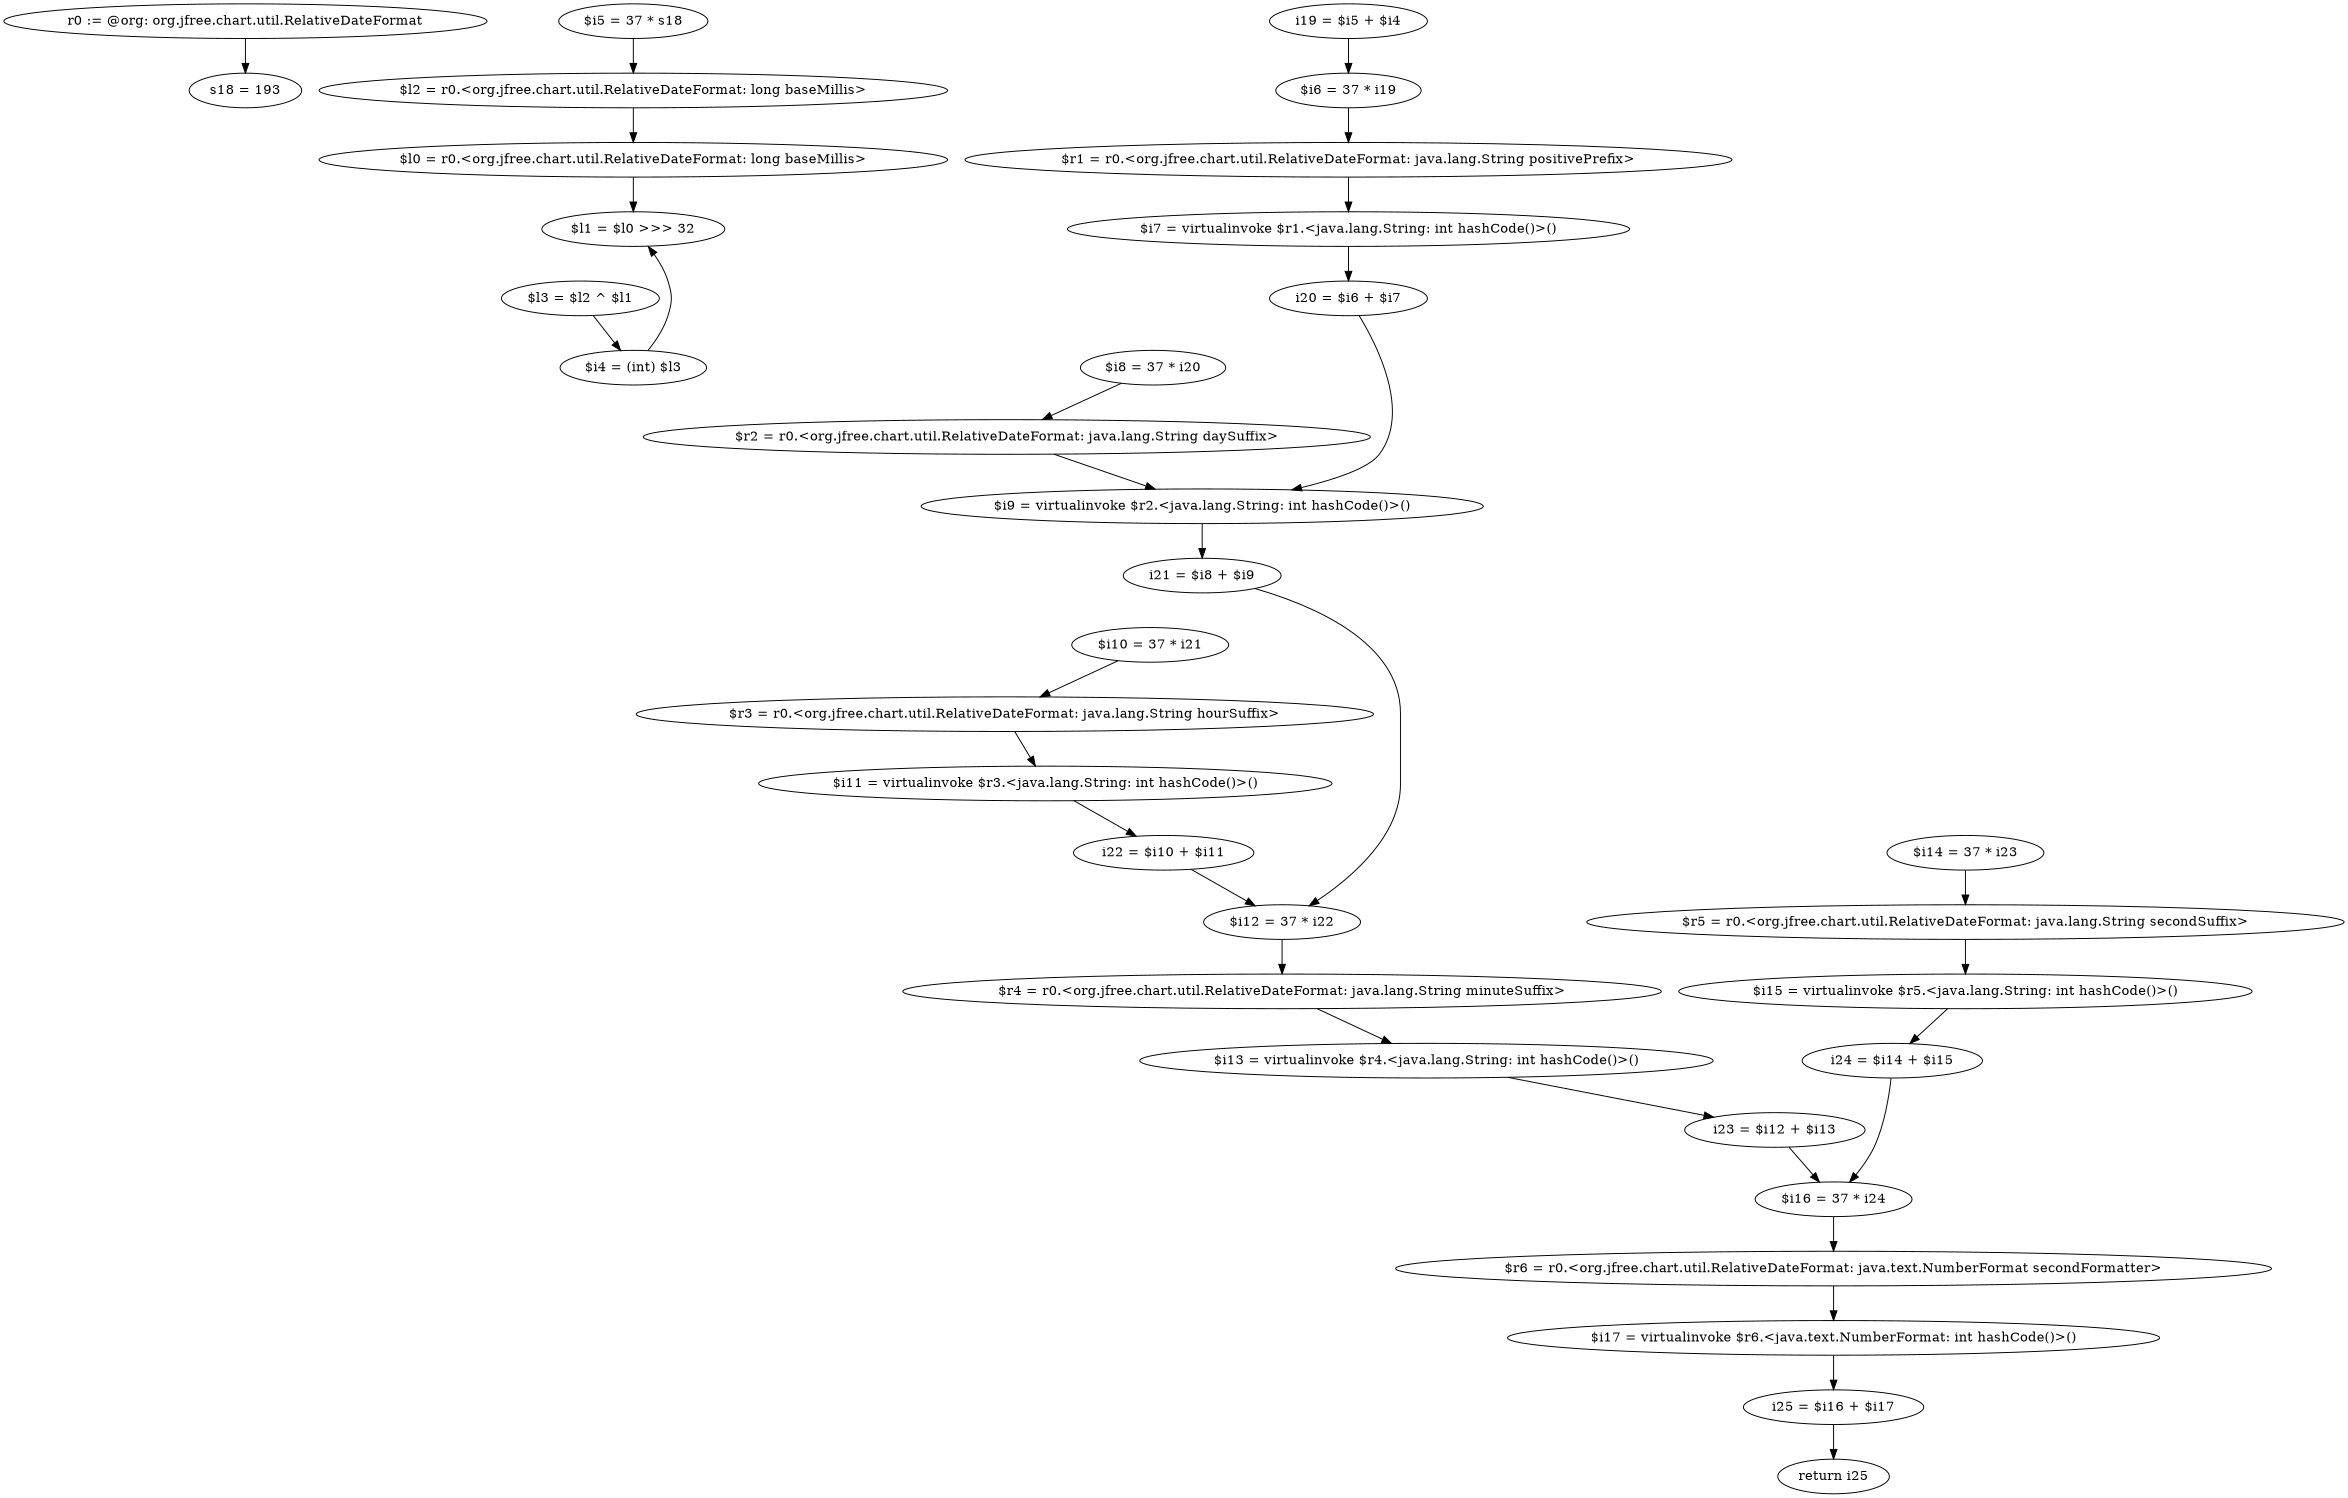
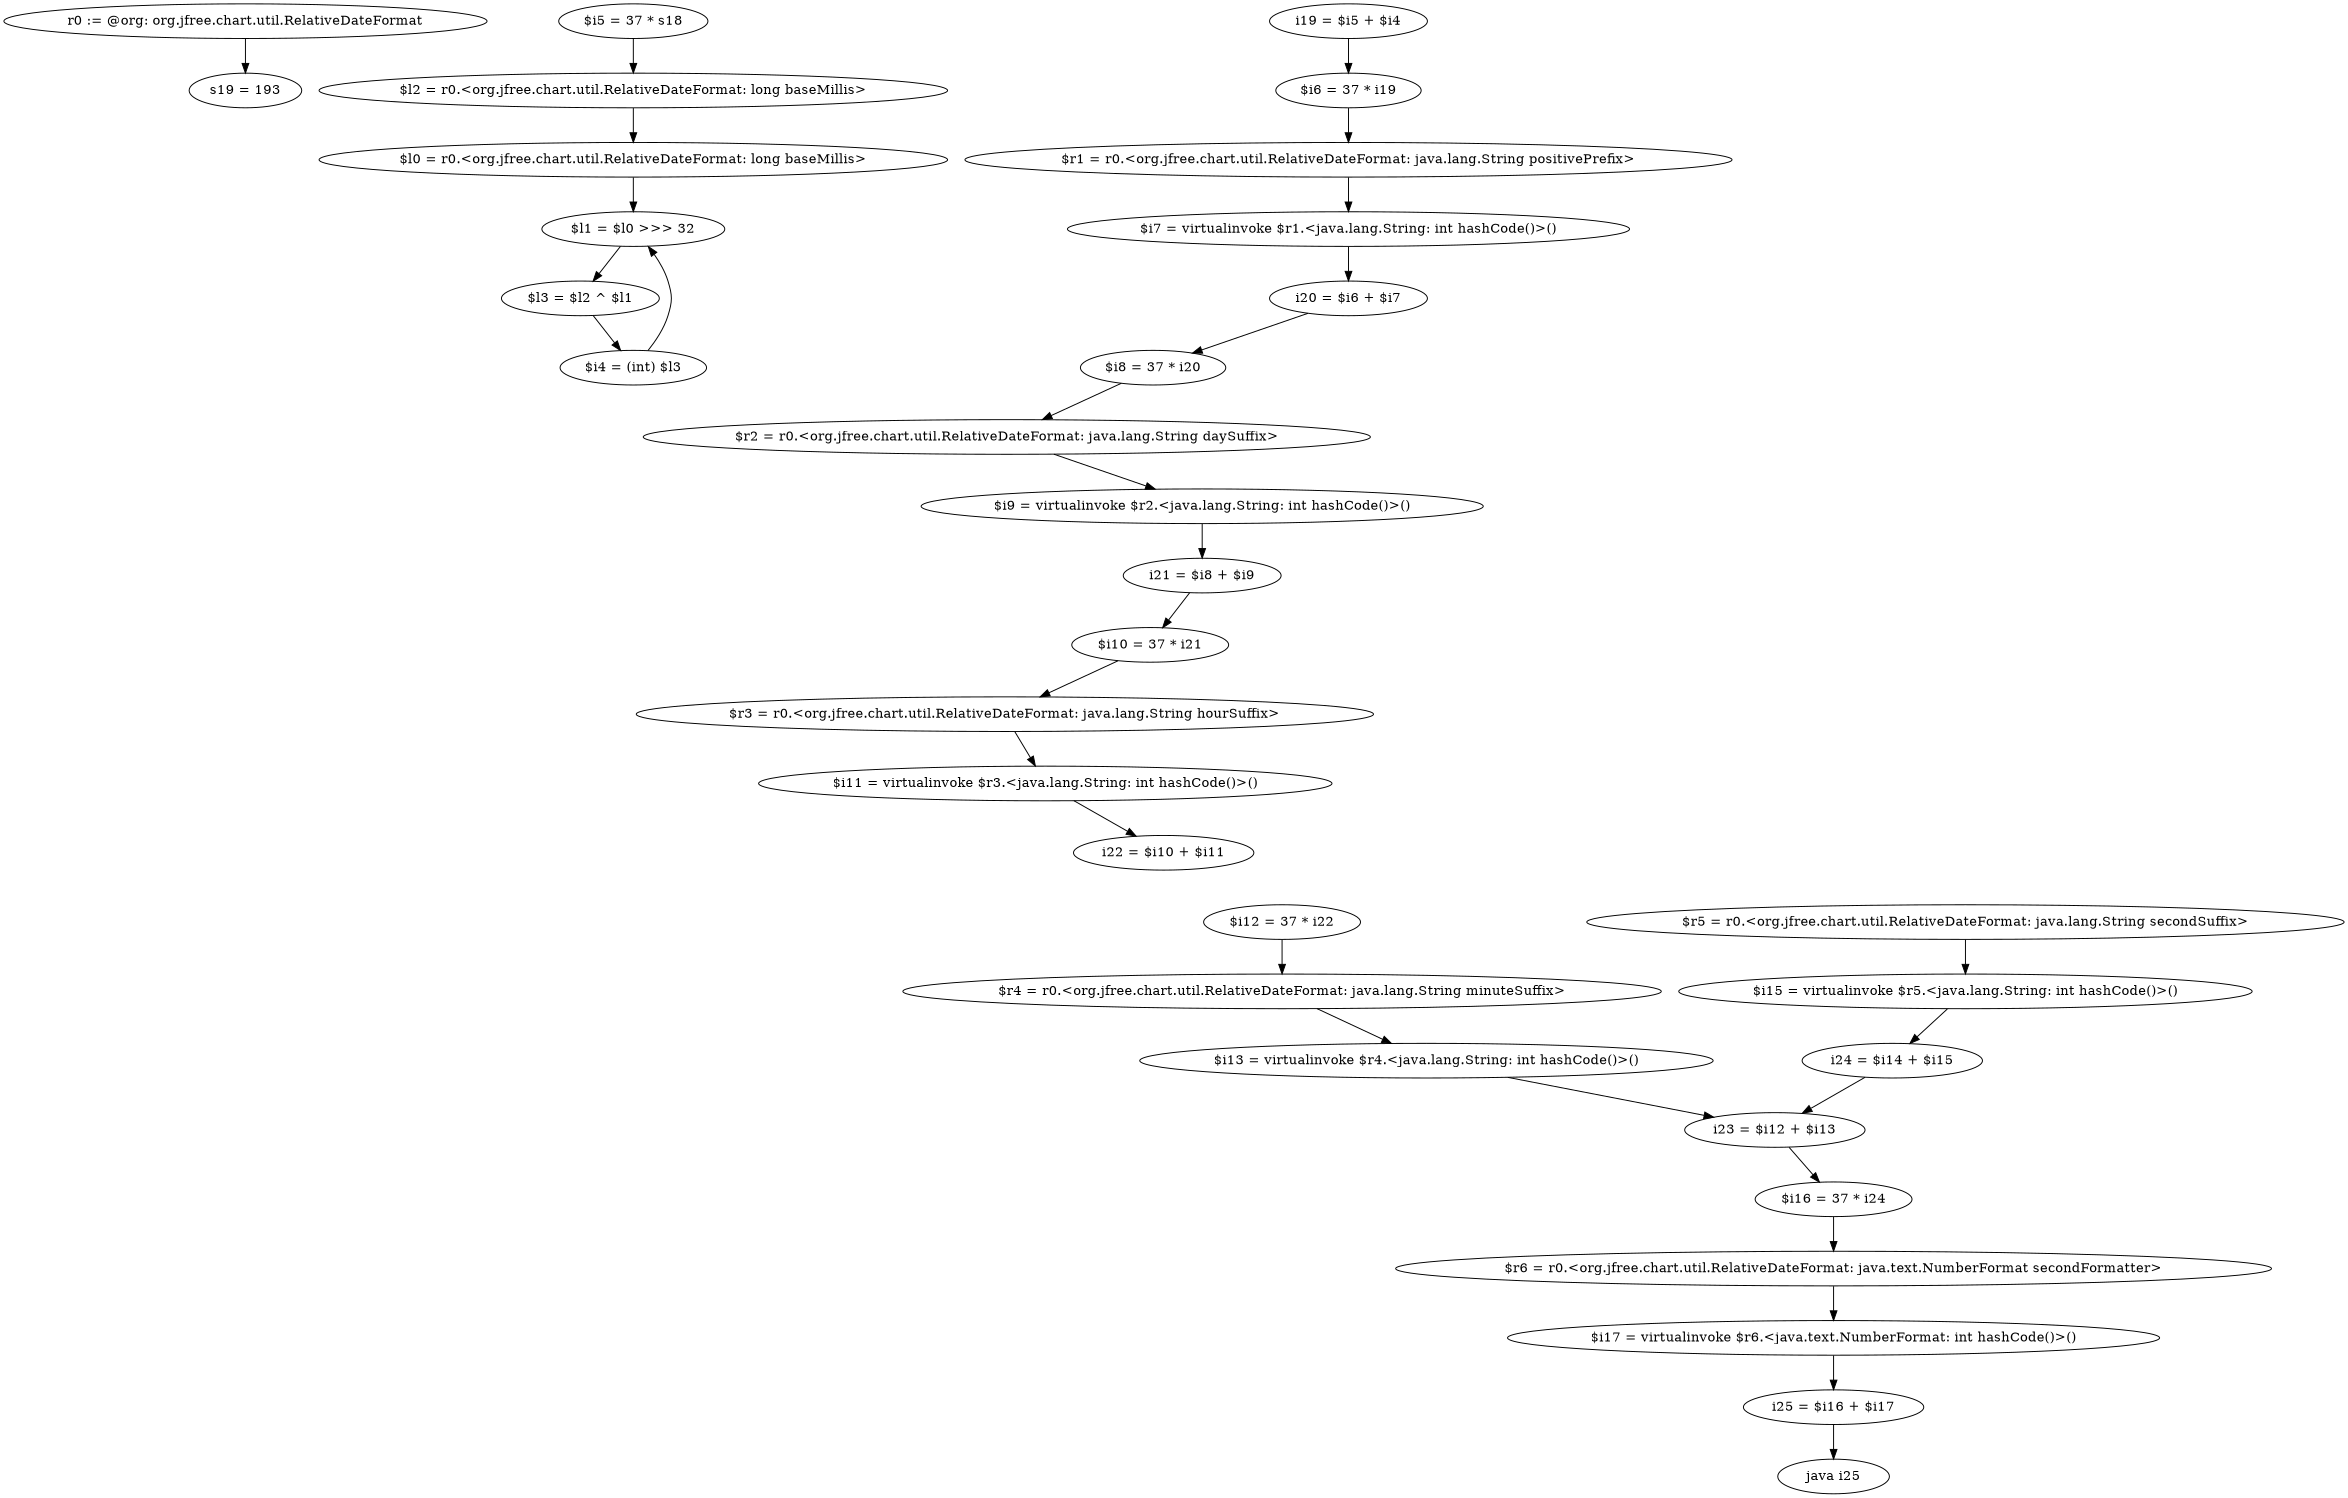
node "s18 = 193": label "s18 = 193" -> "s19 = 193"
edge "$l1 = $l0 >>> 32" -> "$l3 = $l2 ^ $l1": added
edge "i20 = $i6 + $i7" -> "$i9 = virtualinvoke $r2.<java.lang.String: int hashCode()>()": now "i20 = $i6 + $i7" -> "$i8 = 37 * i20"
edge "i21 = $i8 + $i9" -> "$i12 = 37 * i22": now "i21 = $i8 + $i9" -> "$i10 = 37 * i21"
node "$i14 = 37 * i23": removed
edge "i22 = $i10 + $i11" -> "$i12 = 37 * i22": removed
edge "i24 = $i14 + $i15" -> "$i16 = 37 * i24": now "i24 = $i14 + $i15" -> "i23 = $i12 + $i13"
node "return i25": label "return i25" -> "java i25"
